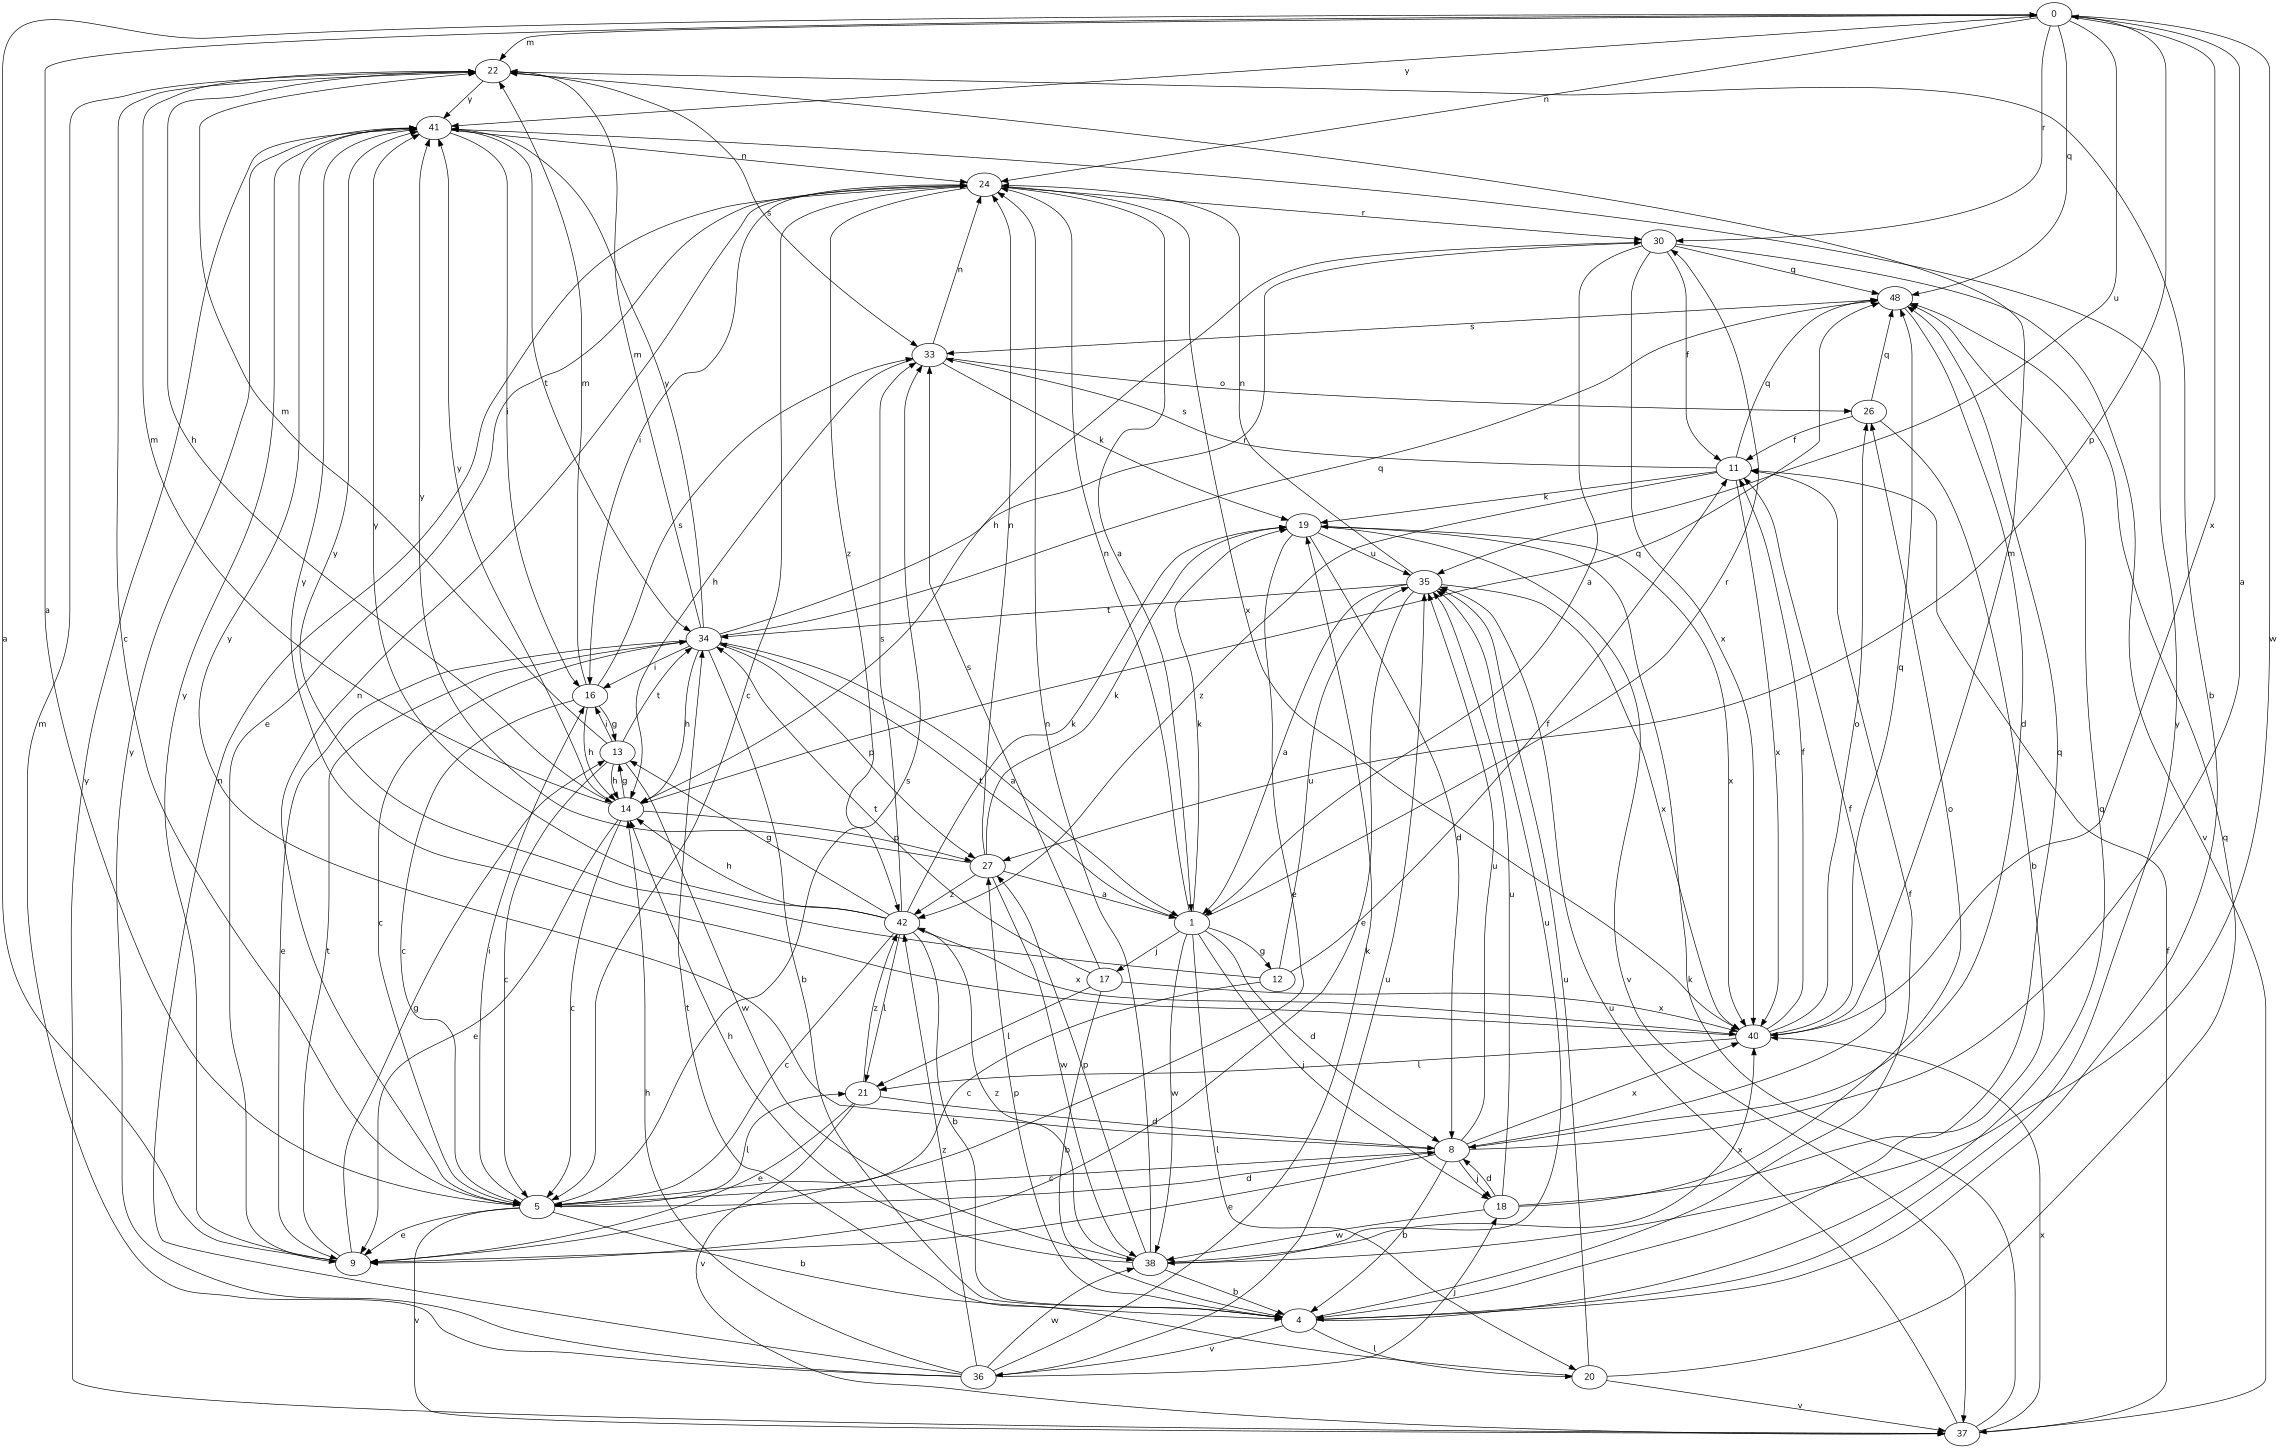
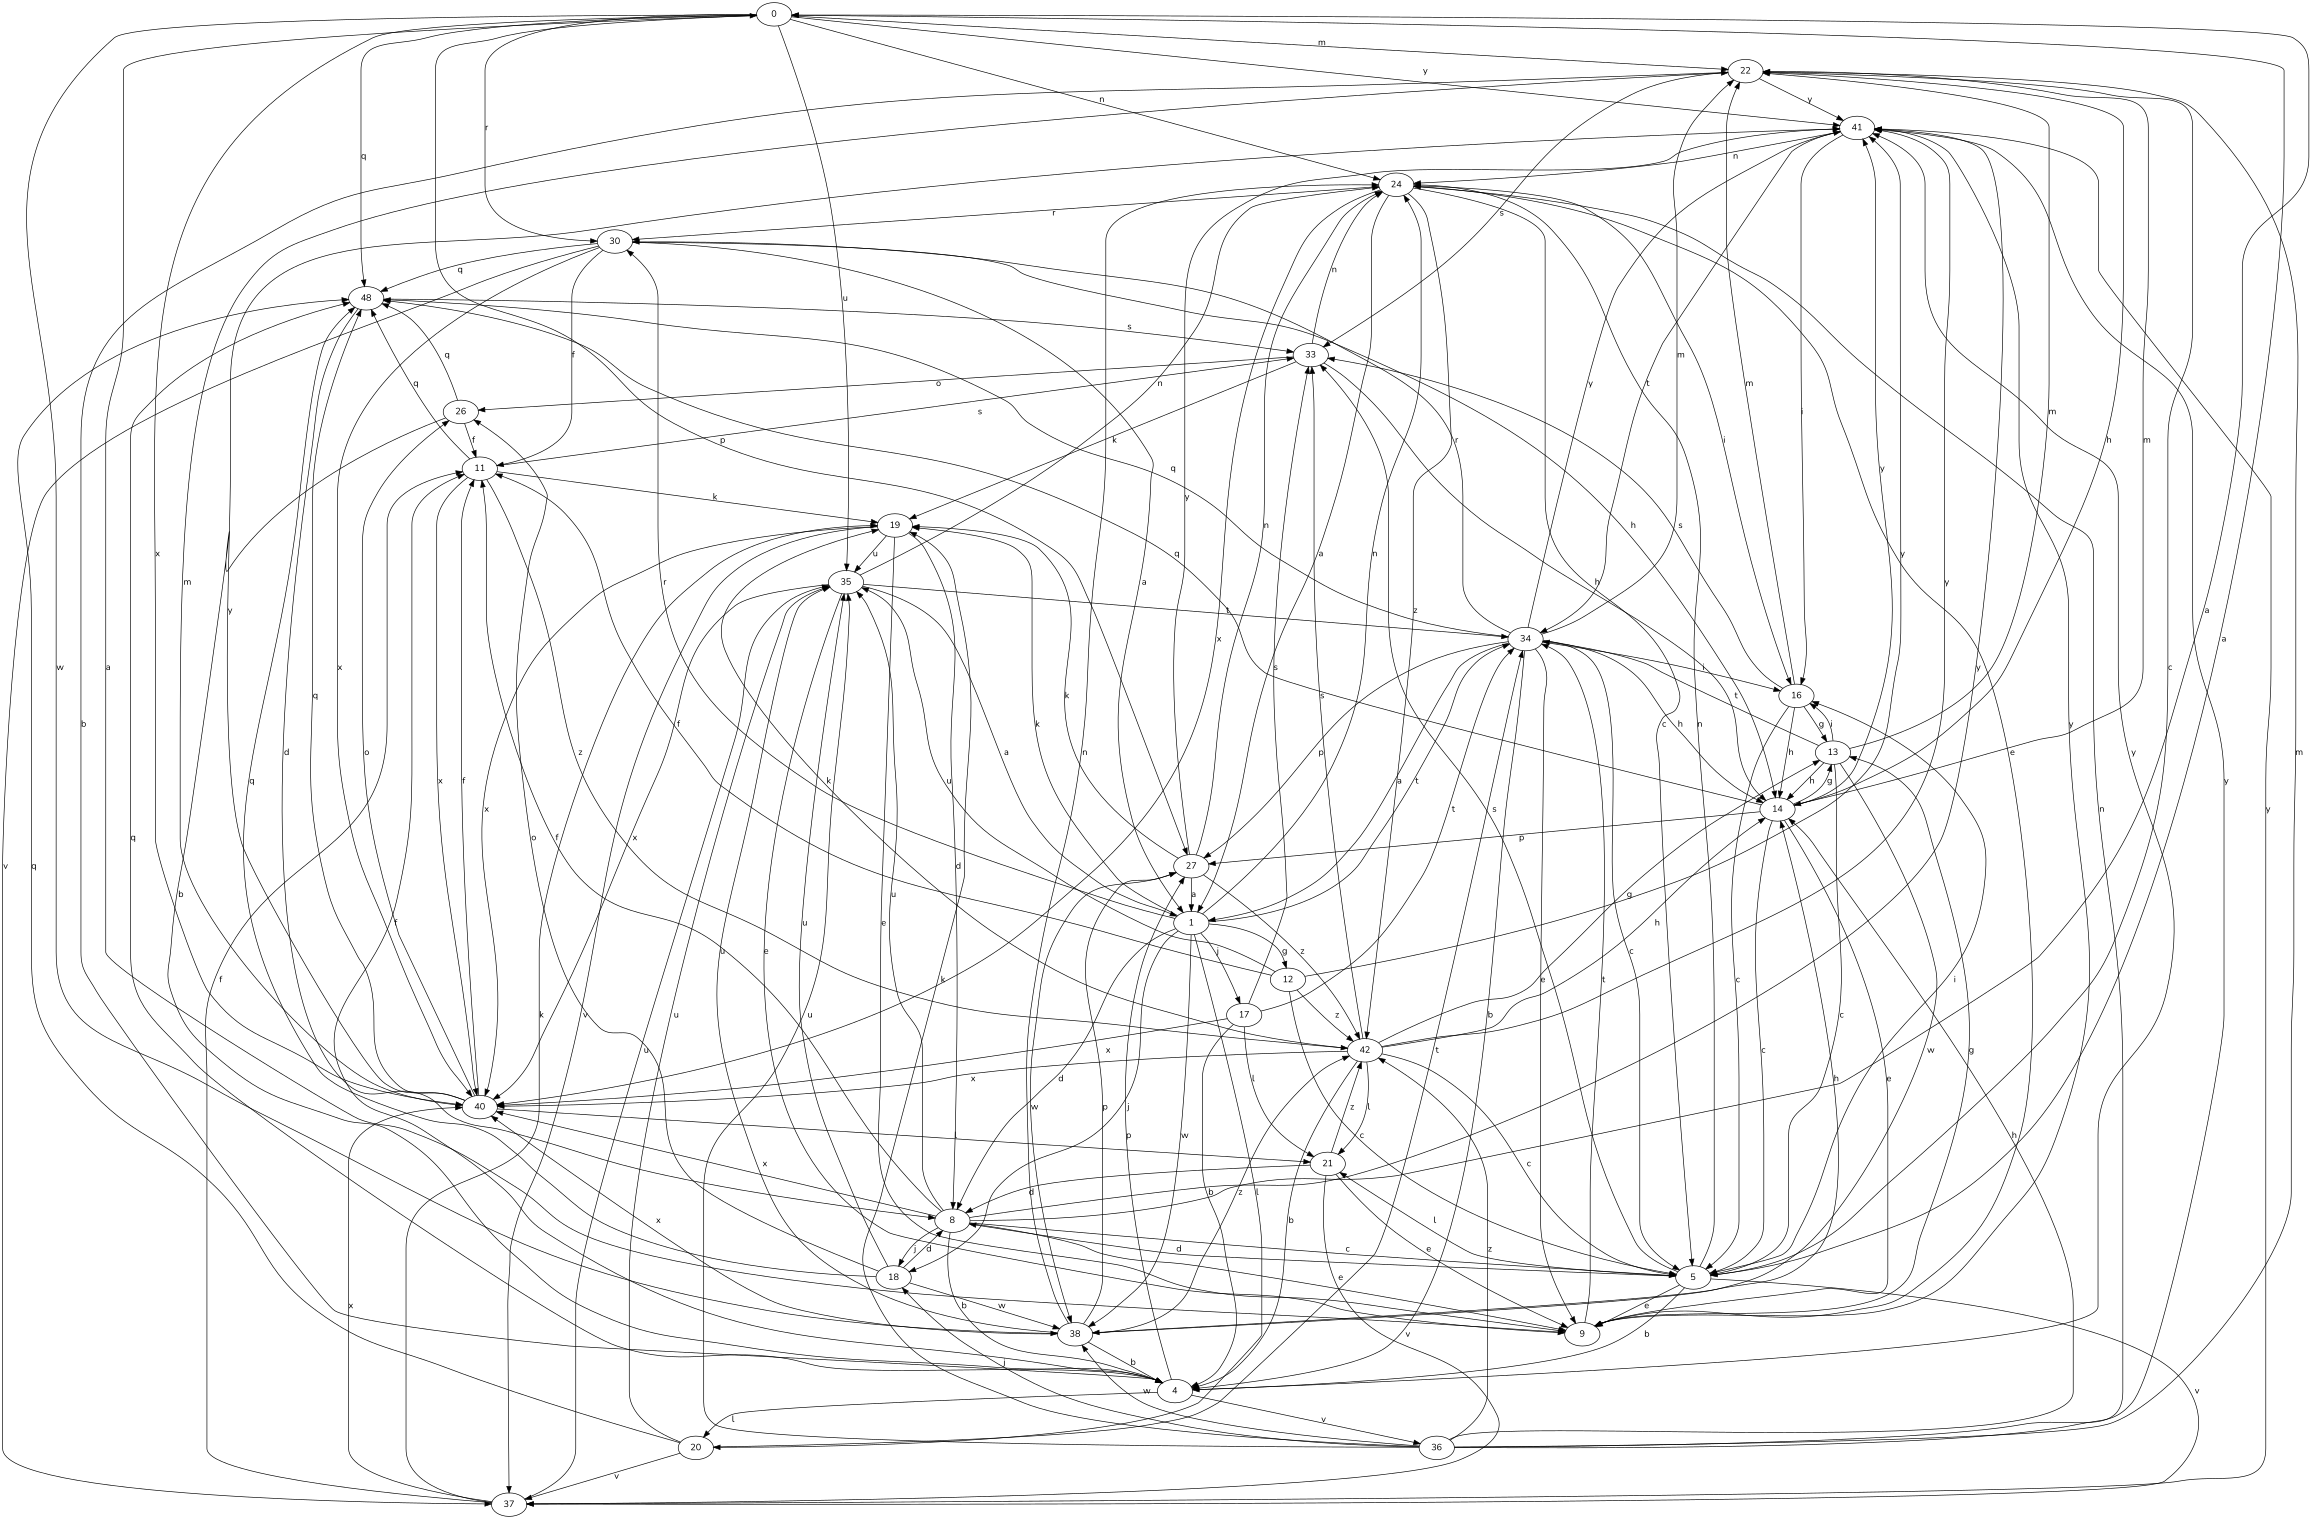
edge "12" -> "42": added, label "z"
